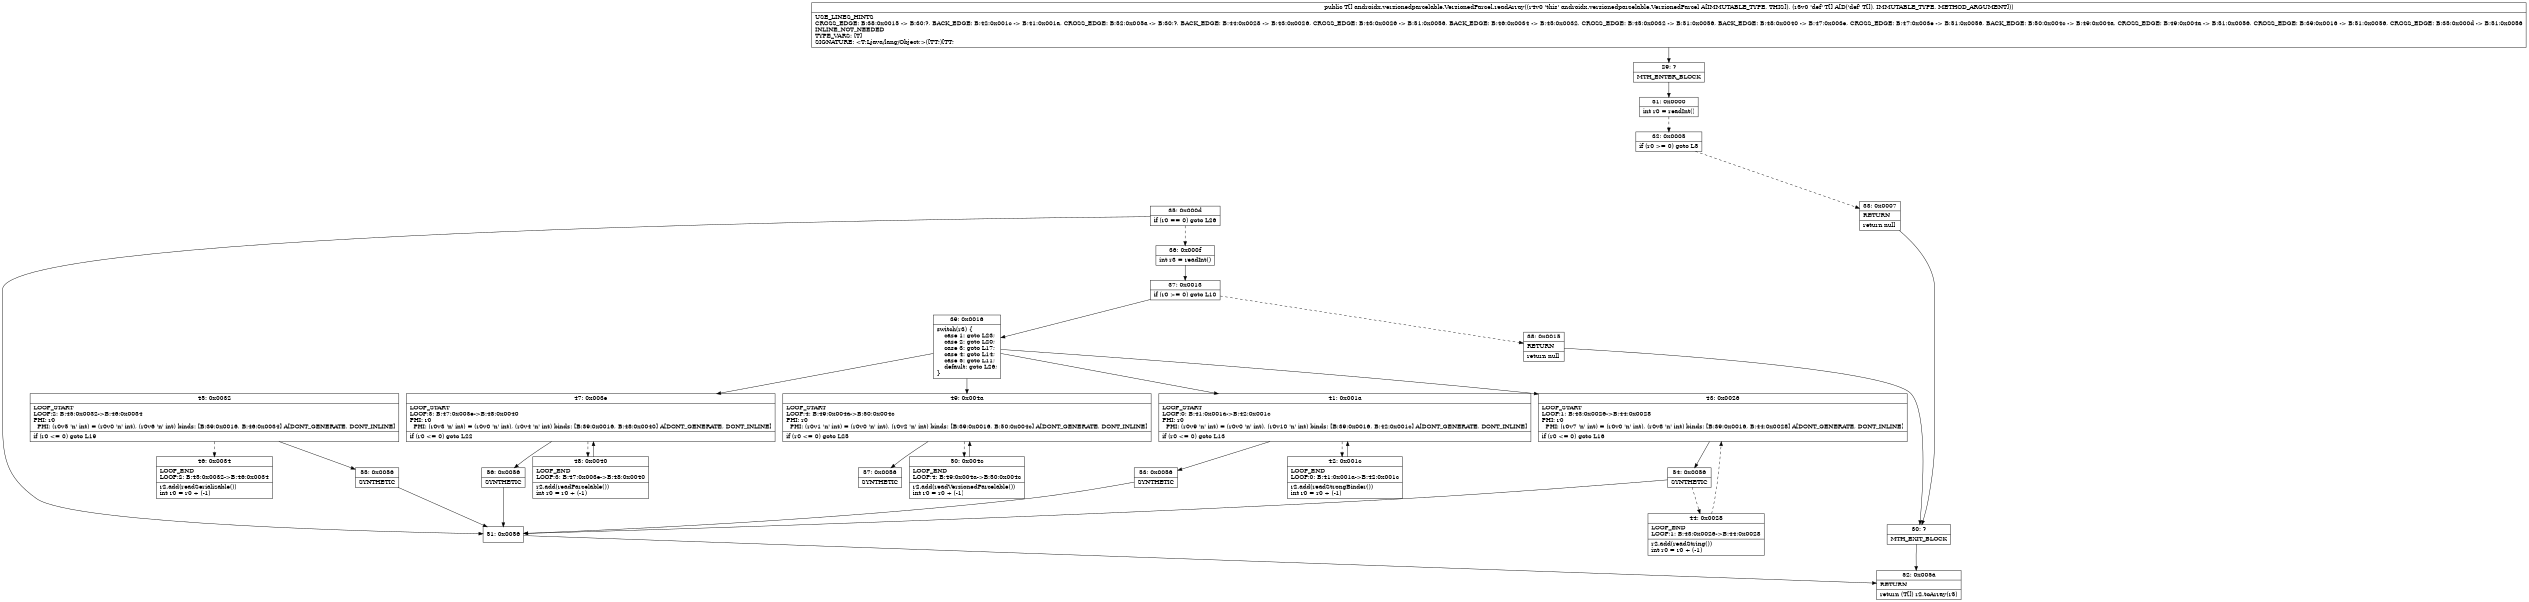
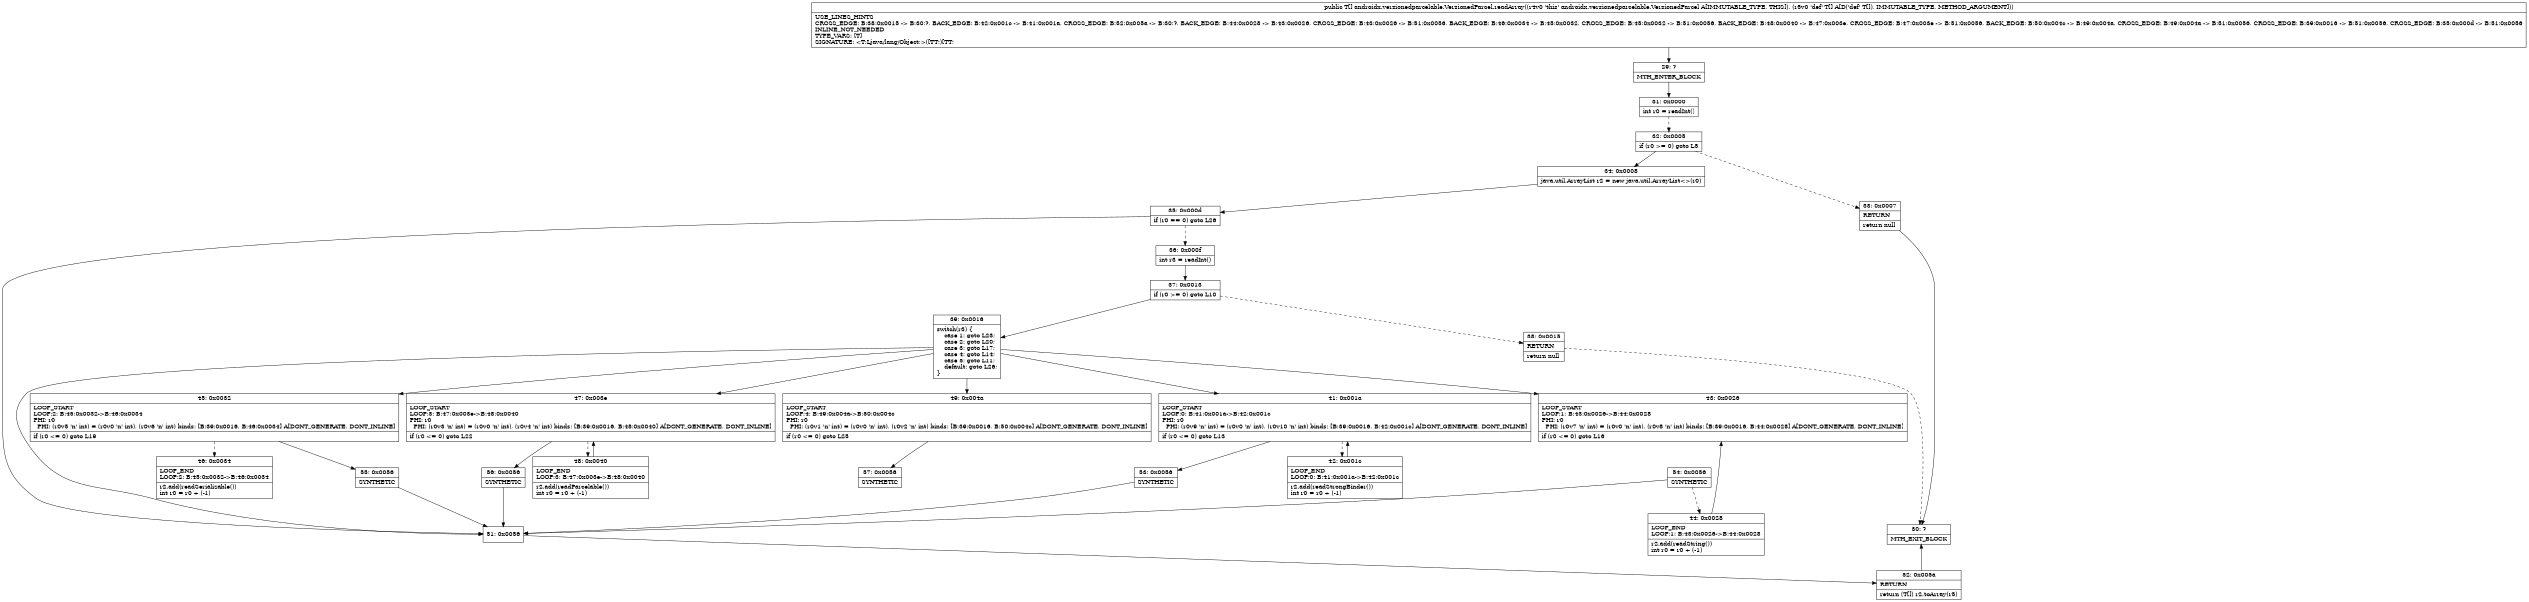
node "34: 0x0008": added
edge "38: 0x0015" -> "30: ?": style solid -> dashed
edge "39: 0x0016" -> "51: 0x0056": added
edge "39: 0x0016" -> "45: 0x0032": added
edge "43: 0x0026" -> "54: 0x0056": removed
node "50: 0x004c": removed
edge "44: 0x0028" -> "43: 0x0026": style dashed -> solid
edge "30: ?" -> "52: 0x005a": reversed
